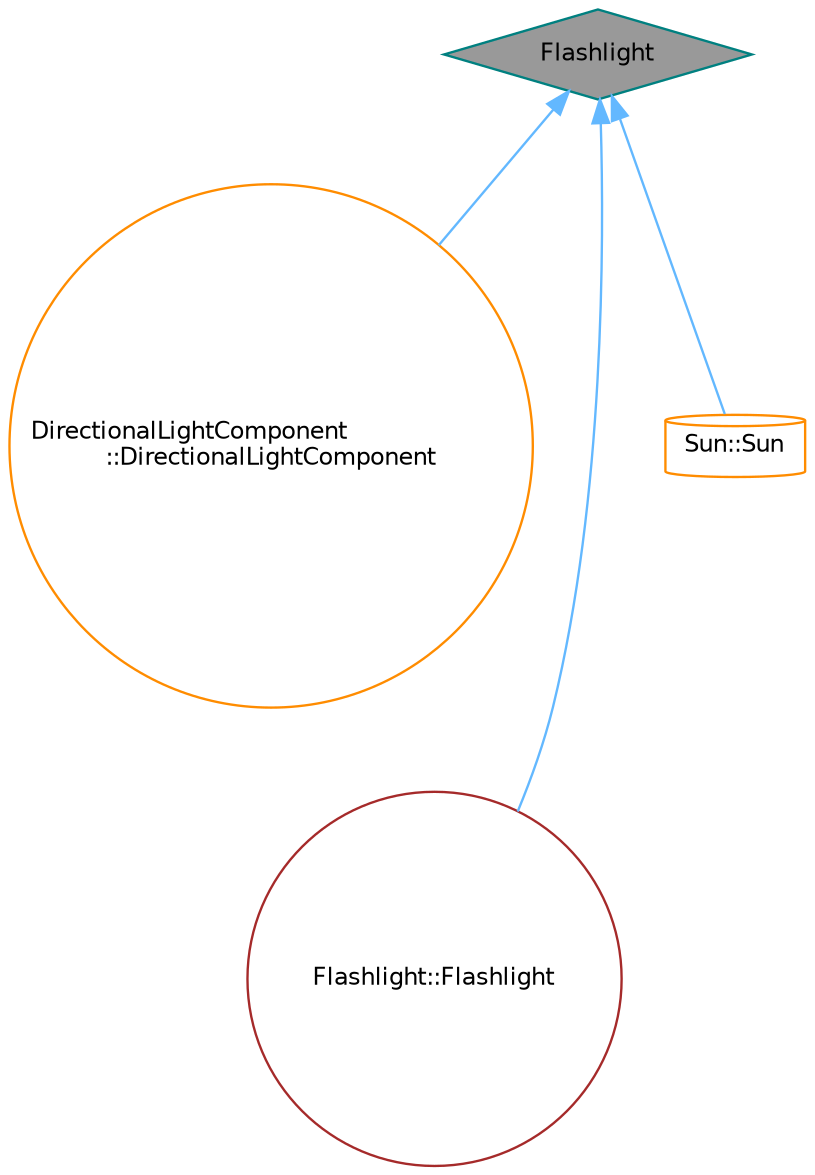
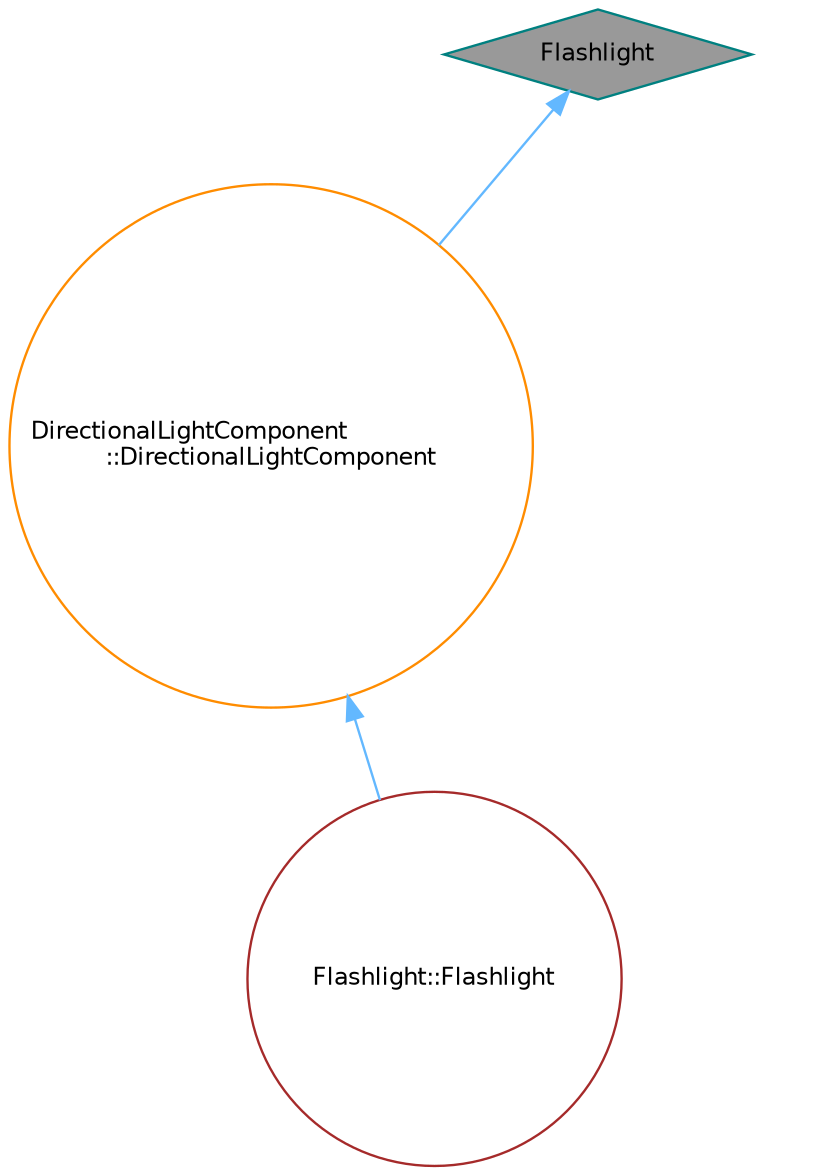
node "Sun::Sun": removed
edge "Flashlight::Flashlight" -> "Flashlight": now "Flashlight::Flashlight" -> "DirectionalLightComponent ::DirectionalLightComponent"
